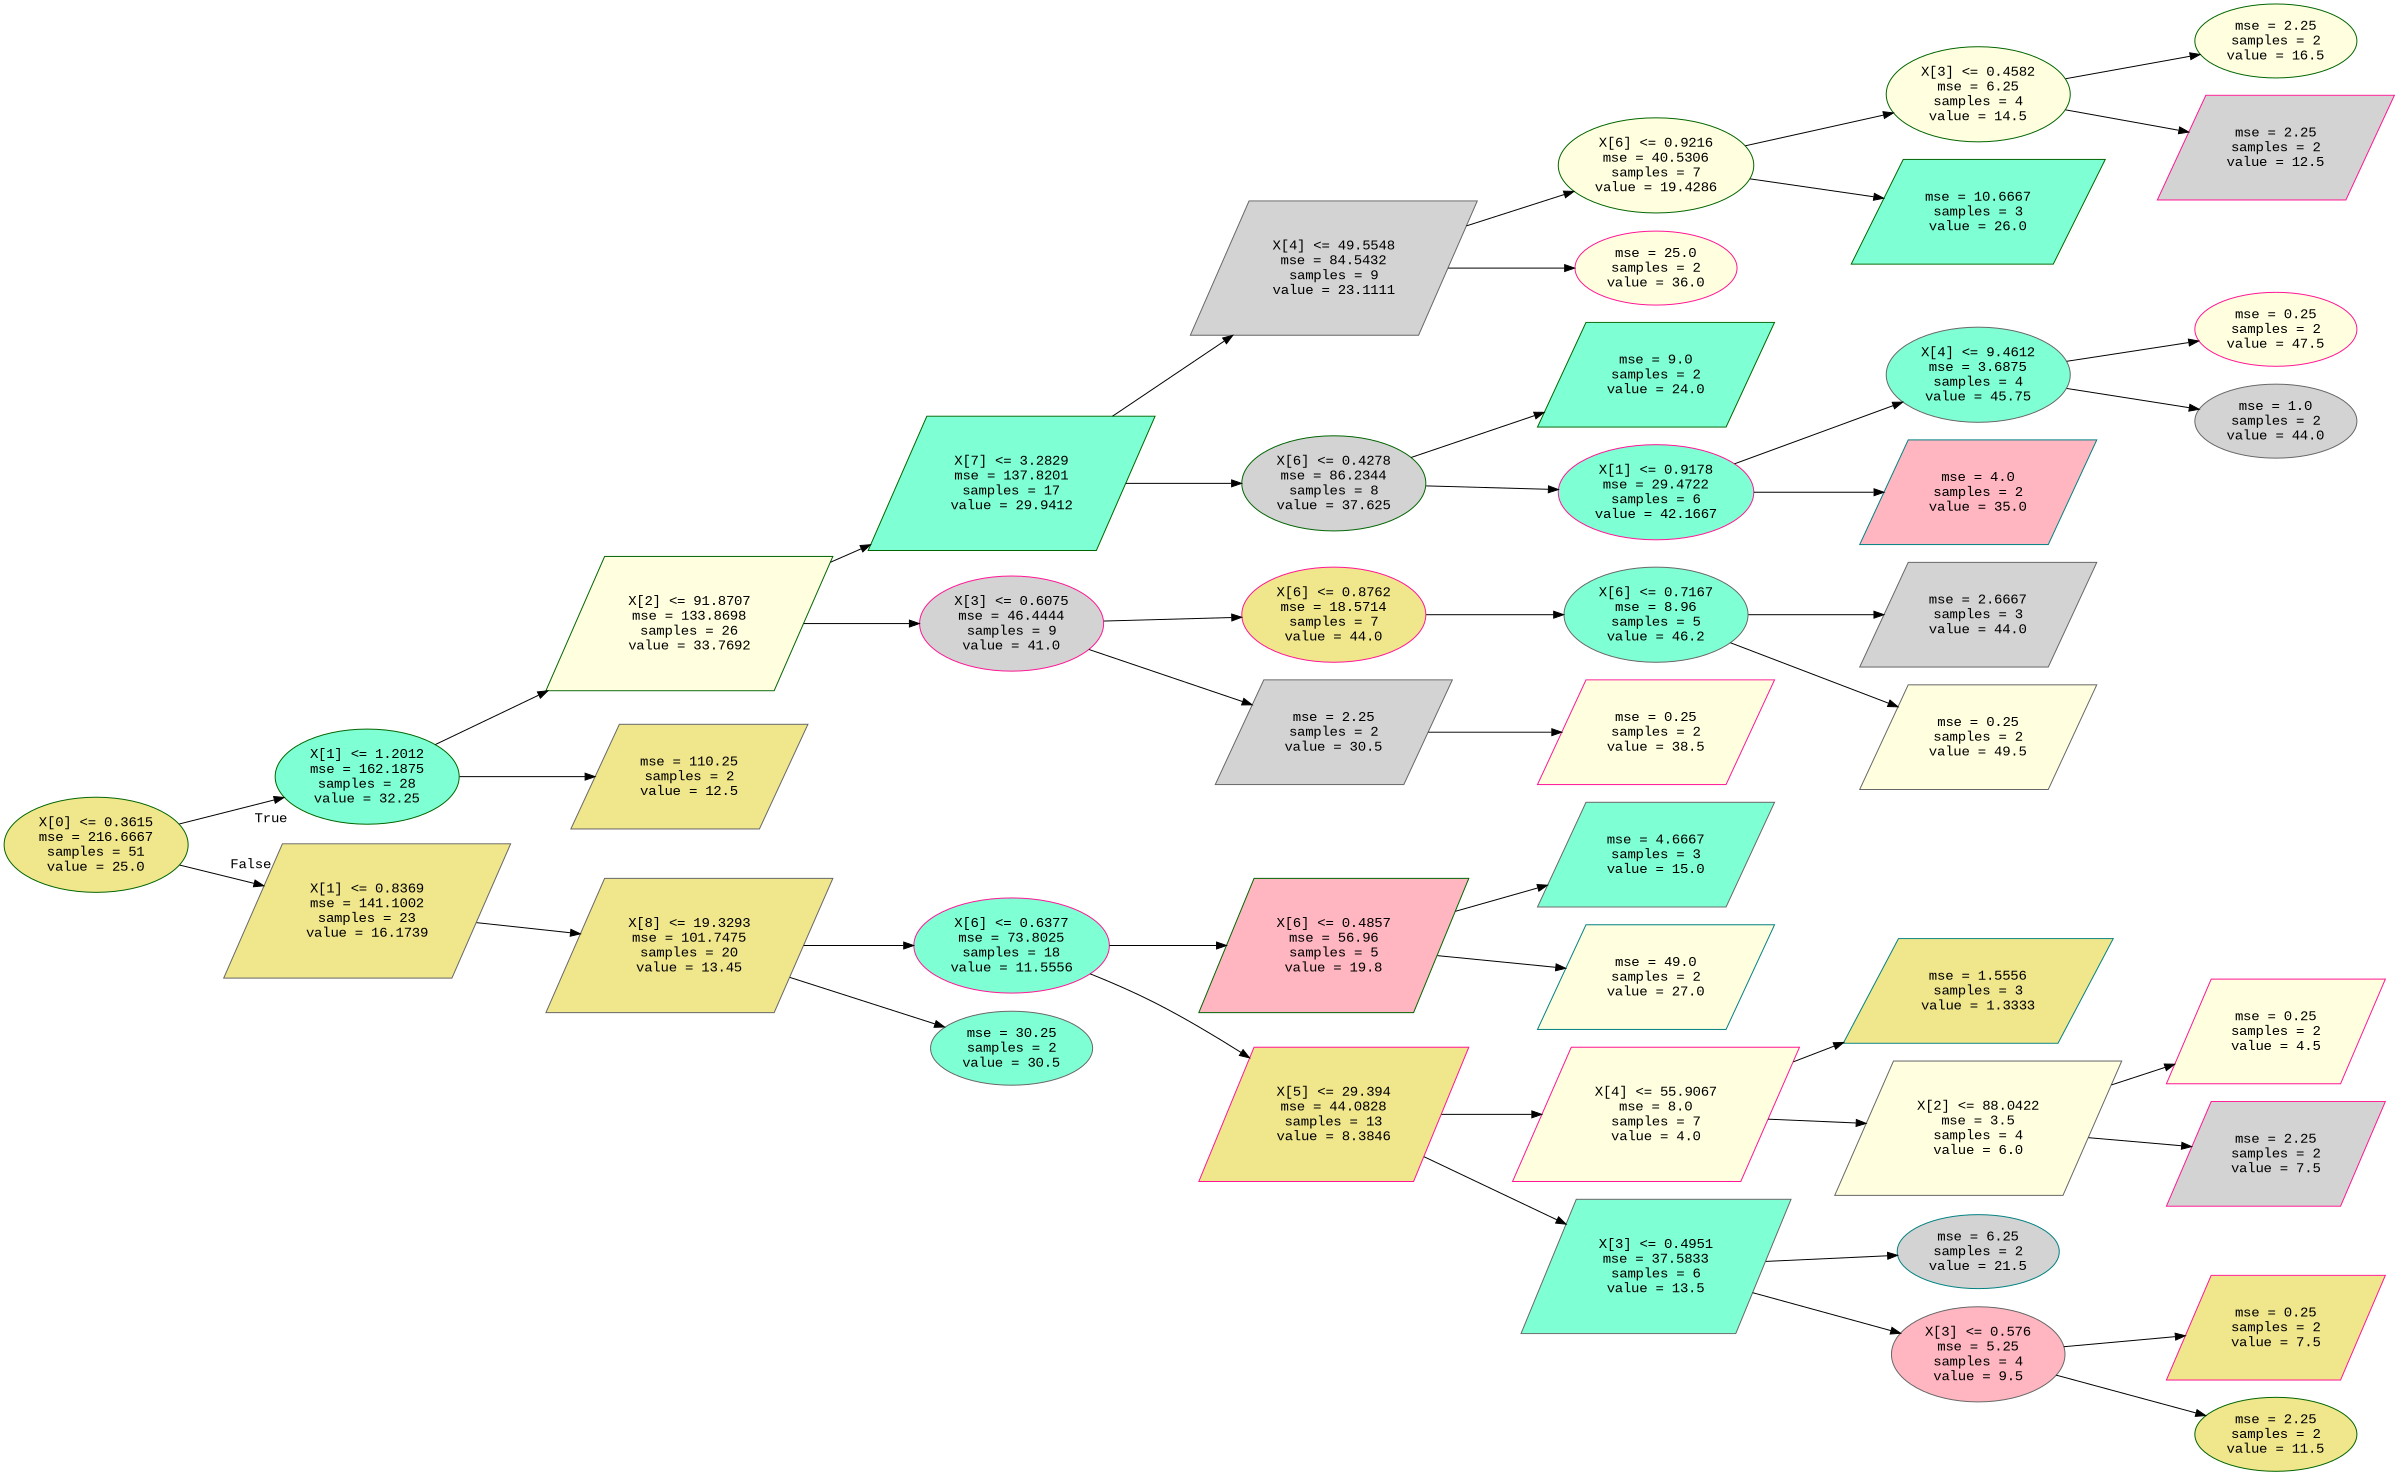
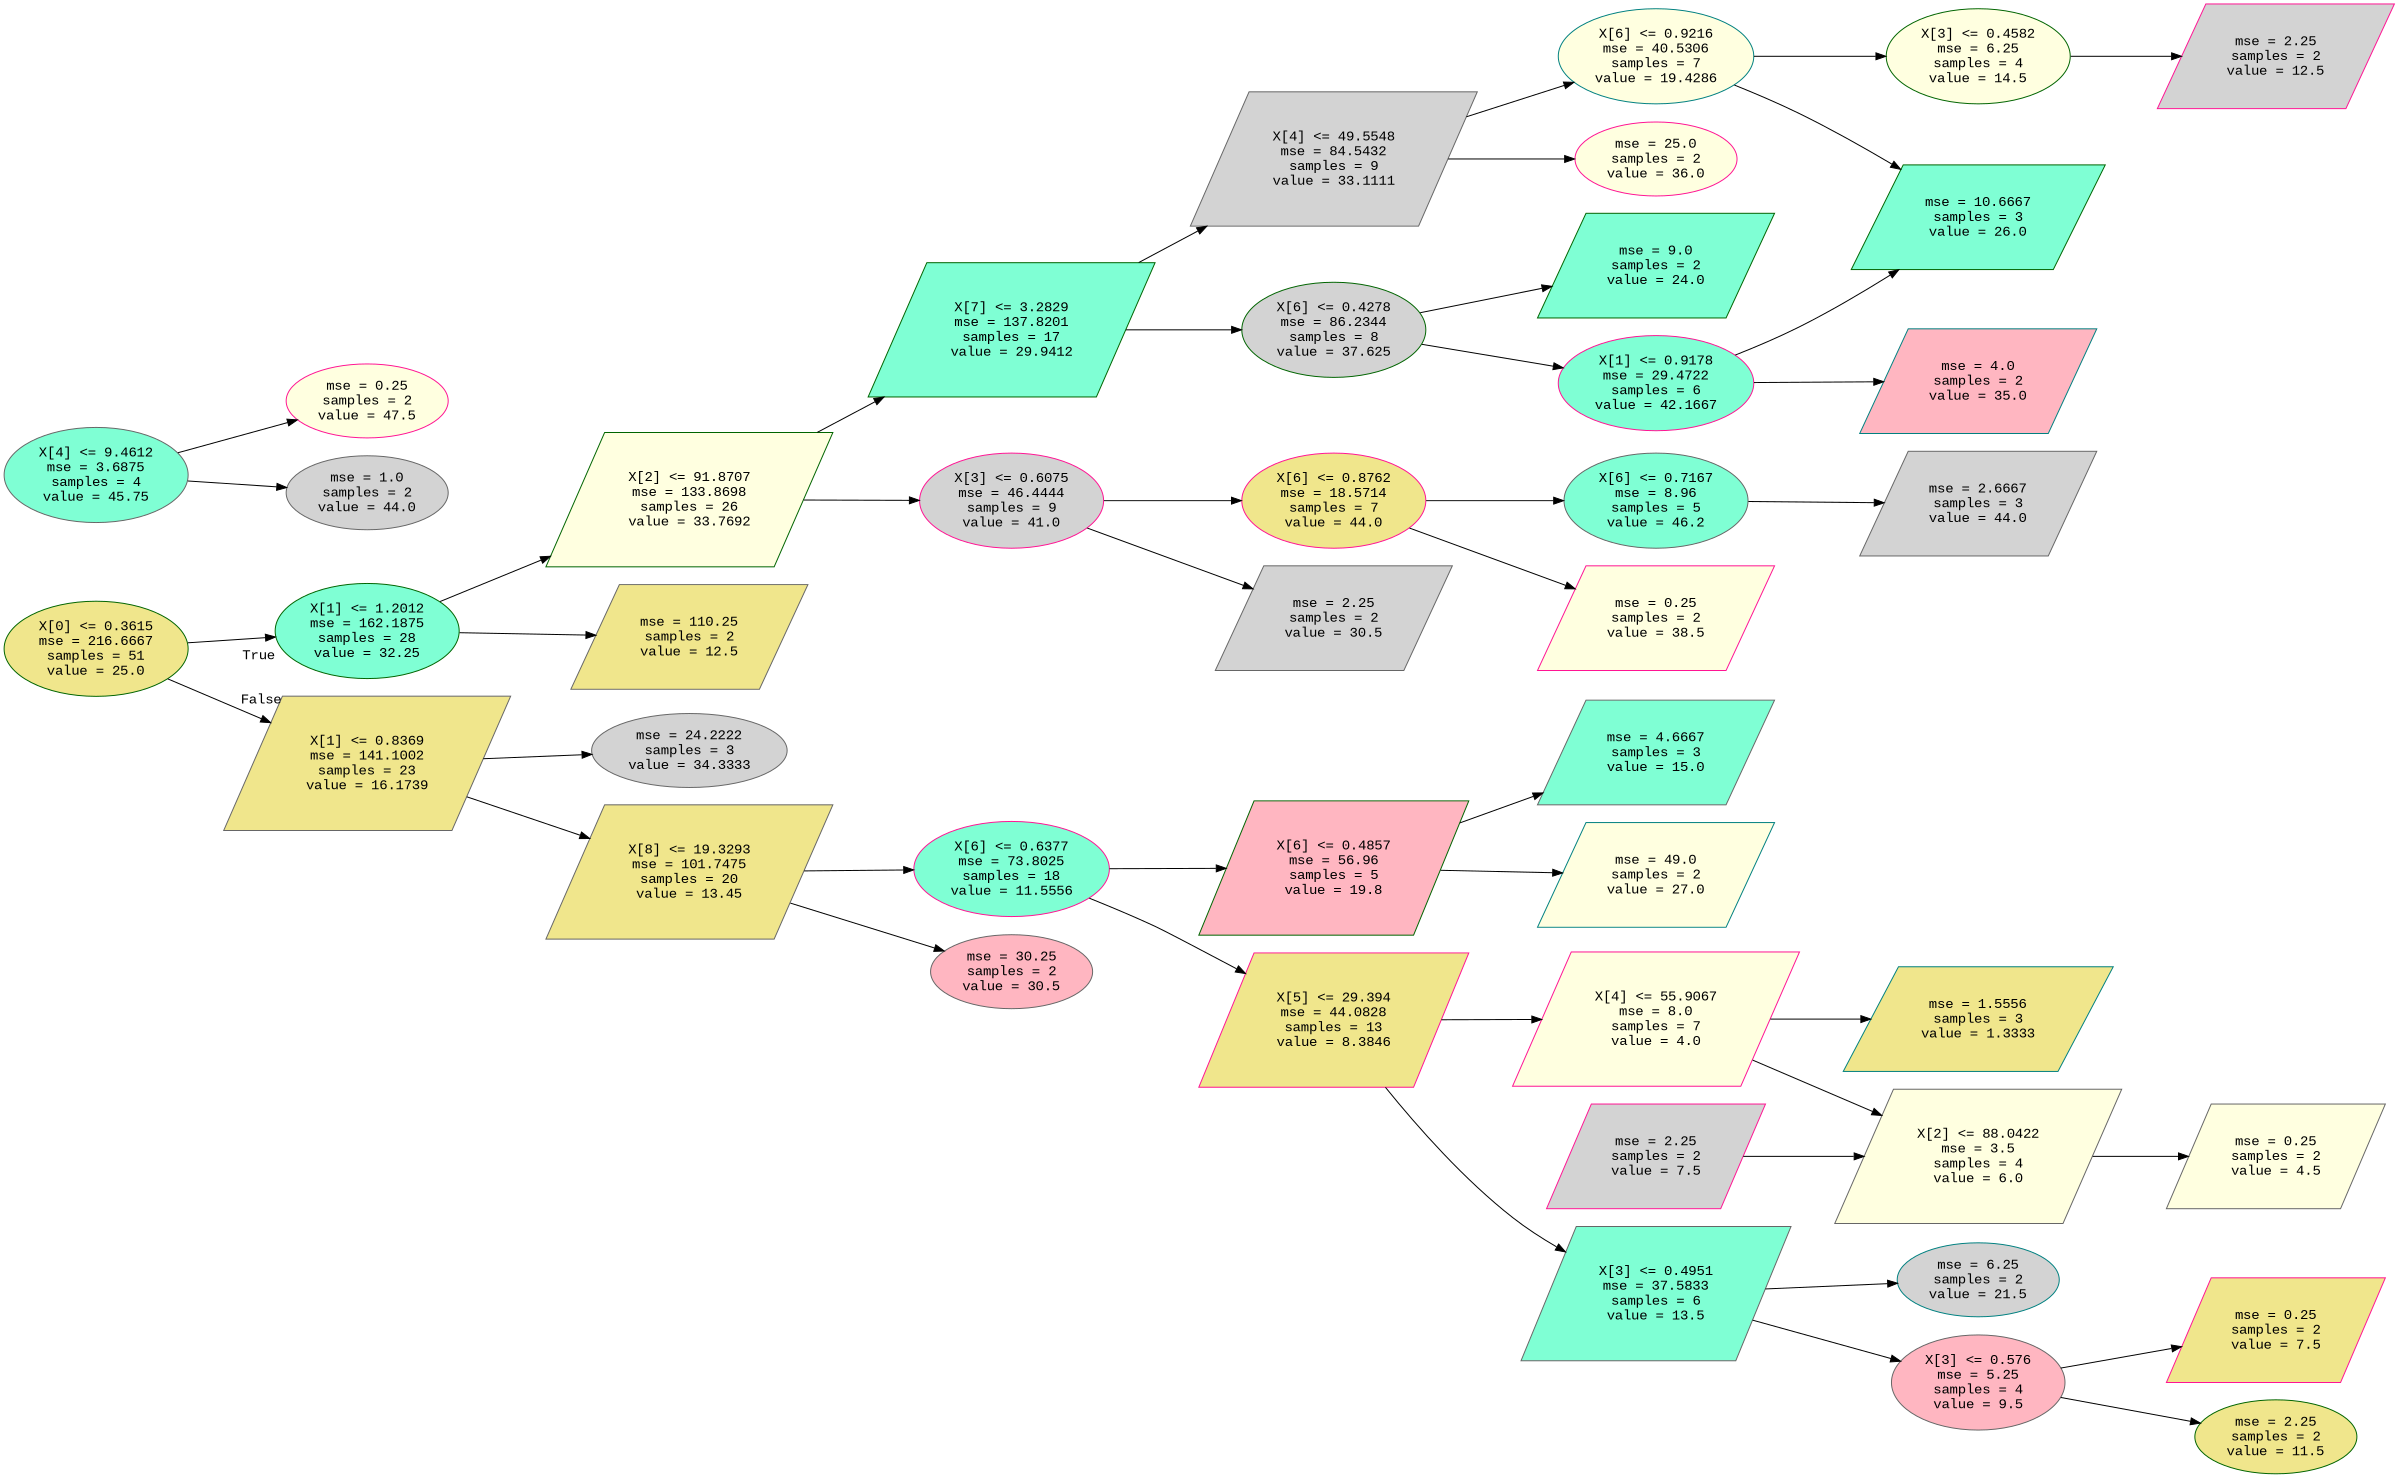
node "mse = 2.25 samples = 2 value = 16.5": removed
node "X[6] <= 0.9216 mse = 40.5306 samples = 7 value = 19.4286": color darkgreen -> teal
node "X[4] <= 49.5548 mse = 84.5432 samples = 9 value = 23.1111": label "X[4] <= 49.5548 mse = 84.5432 samples = 9 value = 23.1111" -> "X[4] <= 49.5548 mse = 84.5432 samples = 9 value = 33.1111"
edge "X[1] <= 0.9178 mse = 29.4722 samples = 6 value = 42.1667" -> "X[4] <= 9.4612 mse = 3.6875 samples = 4 value = 45.75": now "X[1] <= 0.9178 mse = 29.4722 samples = 6 value = 42.1667" -> "mse = 10.6667 samples = 3 value = 26.0"
edge "mse = 2.25 samples = 2 value = 30.5" -> "mse = 0.25 samples = 2 value = 38.5": now "X[6] <= 0.8762 mse = 18.5714 samples = 7 value = 44.0" -> "mse = 0.25 samples = 2 value = 38.5"
node "mse = 0.25 samples = 2 value = 49.5": removed
node "mse = 24.2222 samples = 3 value = 34.3333": added
node "mse = 0.25 samples = 2 value = 4.5": color deeppink -> gray40
node "mse = 30.25 samples = 2 value = 30.5": fillcolor aquamarine -> lightpink
edge "X[2] <= 88.0422 mse = 3.5 samples = 4 value = 6.0" -> "mse = 2.25 samples = 2 value = 7.5": reversed
